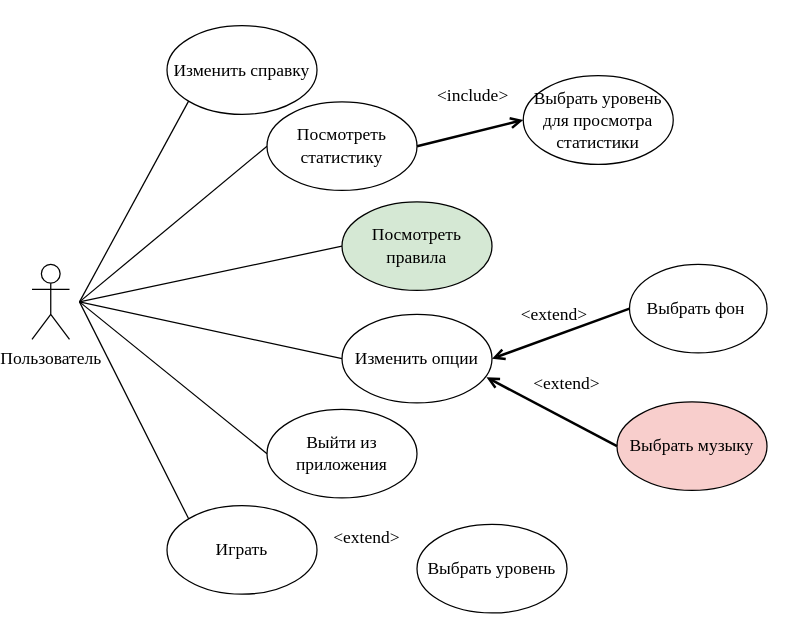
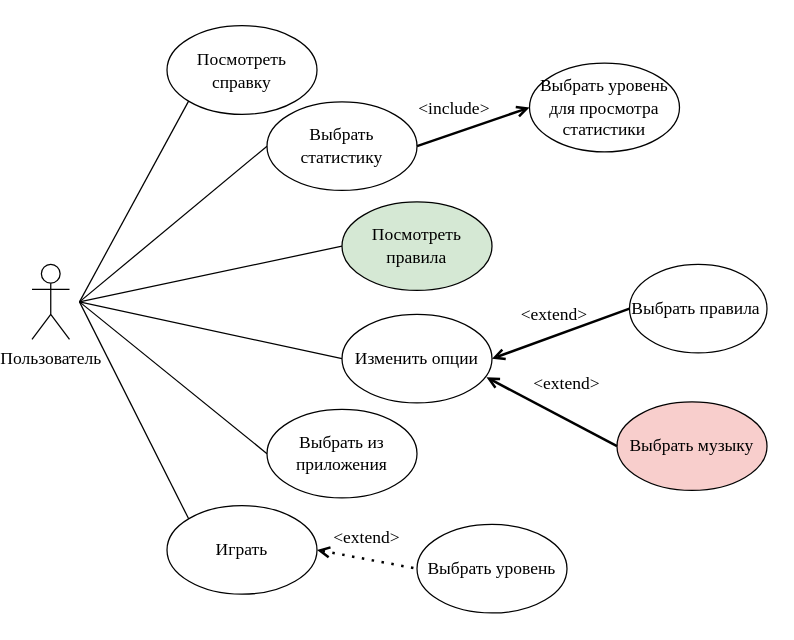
node "Изменить справку": label "Изменить справку" -> "Посмотреть справку"
node "<include>": moved (473, 96) -> (454, 108)
node "Выбрать уровень для просмотра статистики": moved (598, 120) -> (604, 108)
node "Посмотреть статистику": label "Посмотреть статистику" -> "Выбрать статистику"
node "Выбрать фон": label "Выбрать фон" -> "Выбрать правила"
node "Выйти из приложения": label "Выйти из приложения" -> "Выбрать из приложения"
edge "Выбрать уровень" -> "Играть": added
